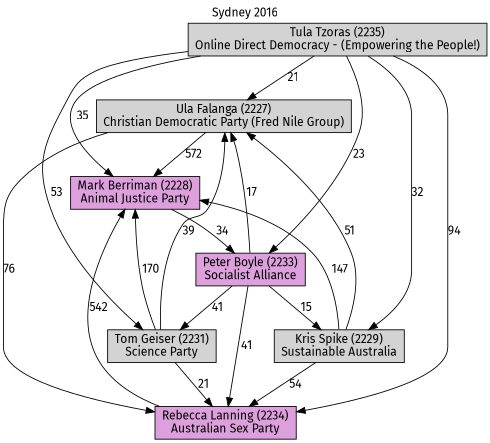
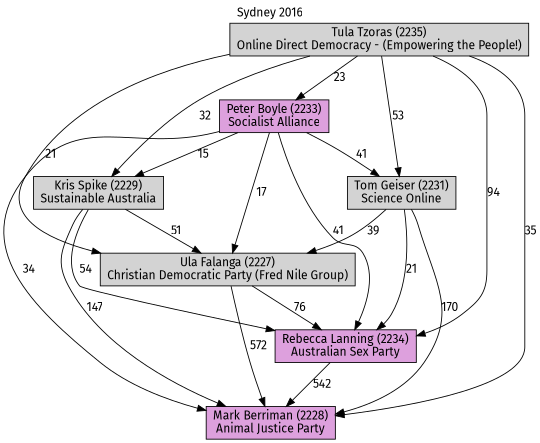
edge "Mark Berriman (2228) Animal Justice Party" -> "Peter Boyle (2233) Socialist Alliance": reversed
node "Tom Geiser (2231) Science Party": label "Tom Geiser (2231) Science Party" -> "Tom Geiser (2231) Science Online"
